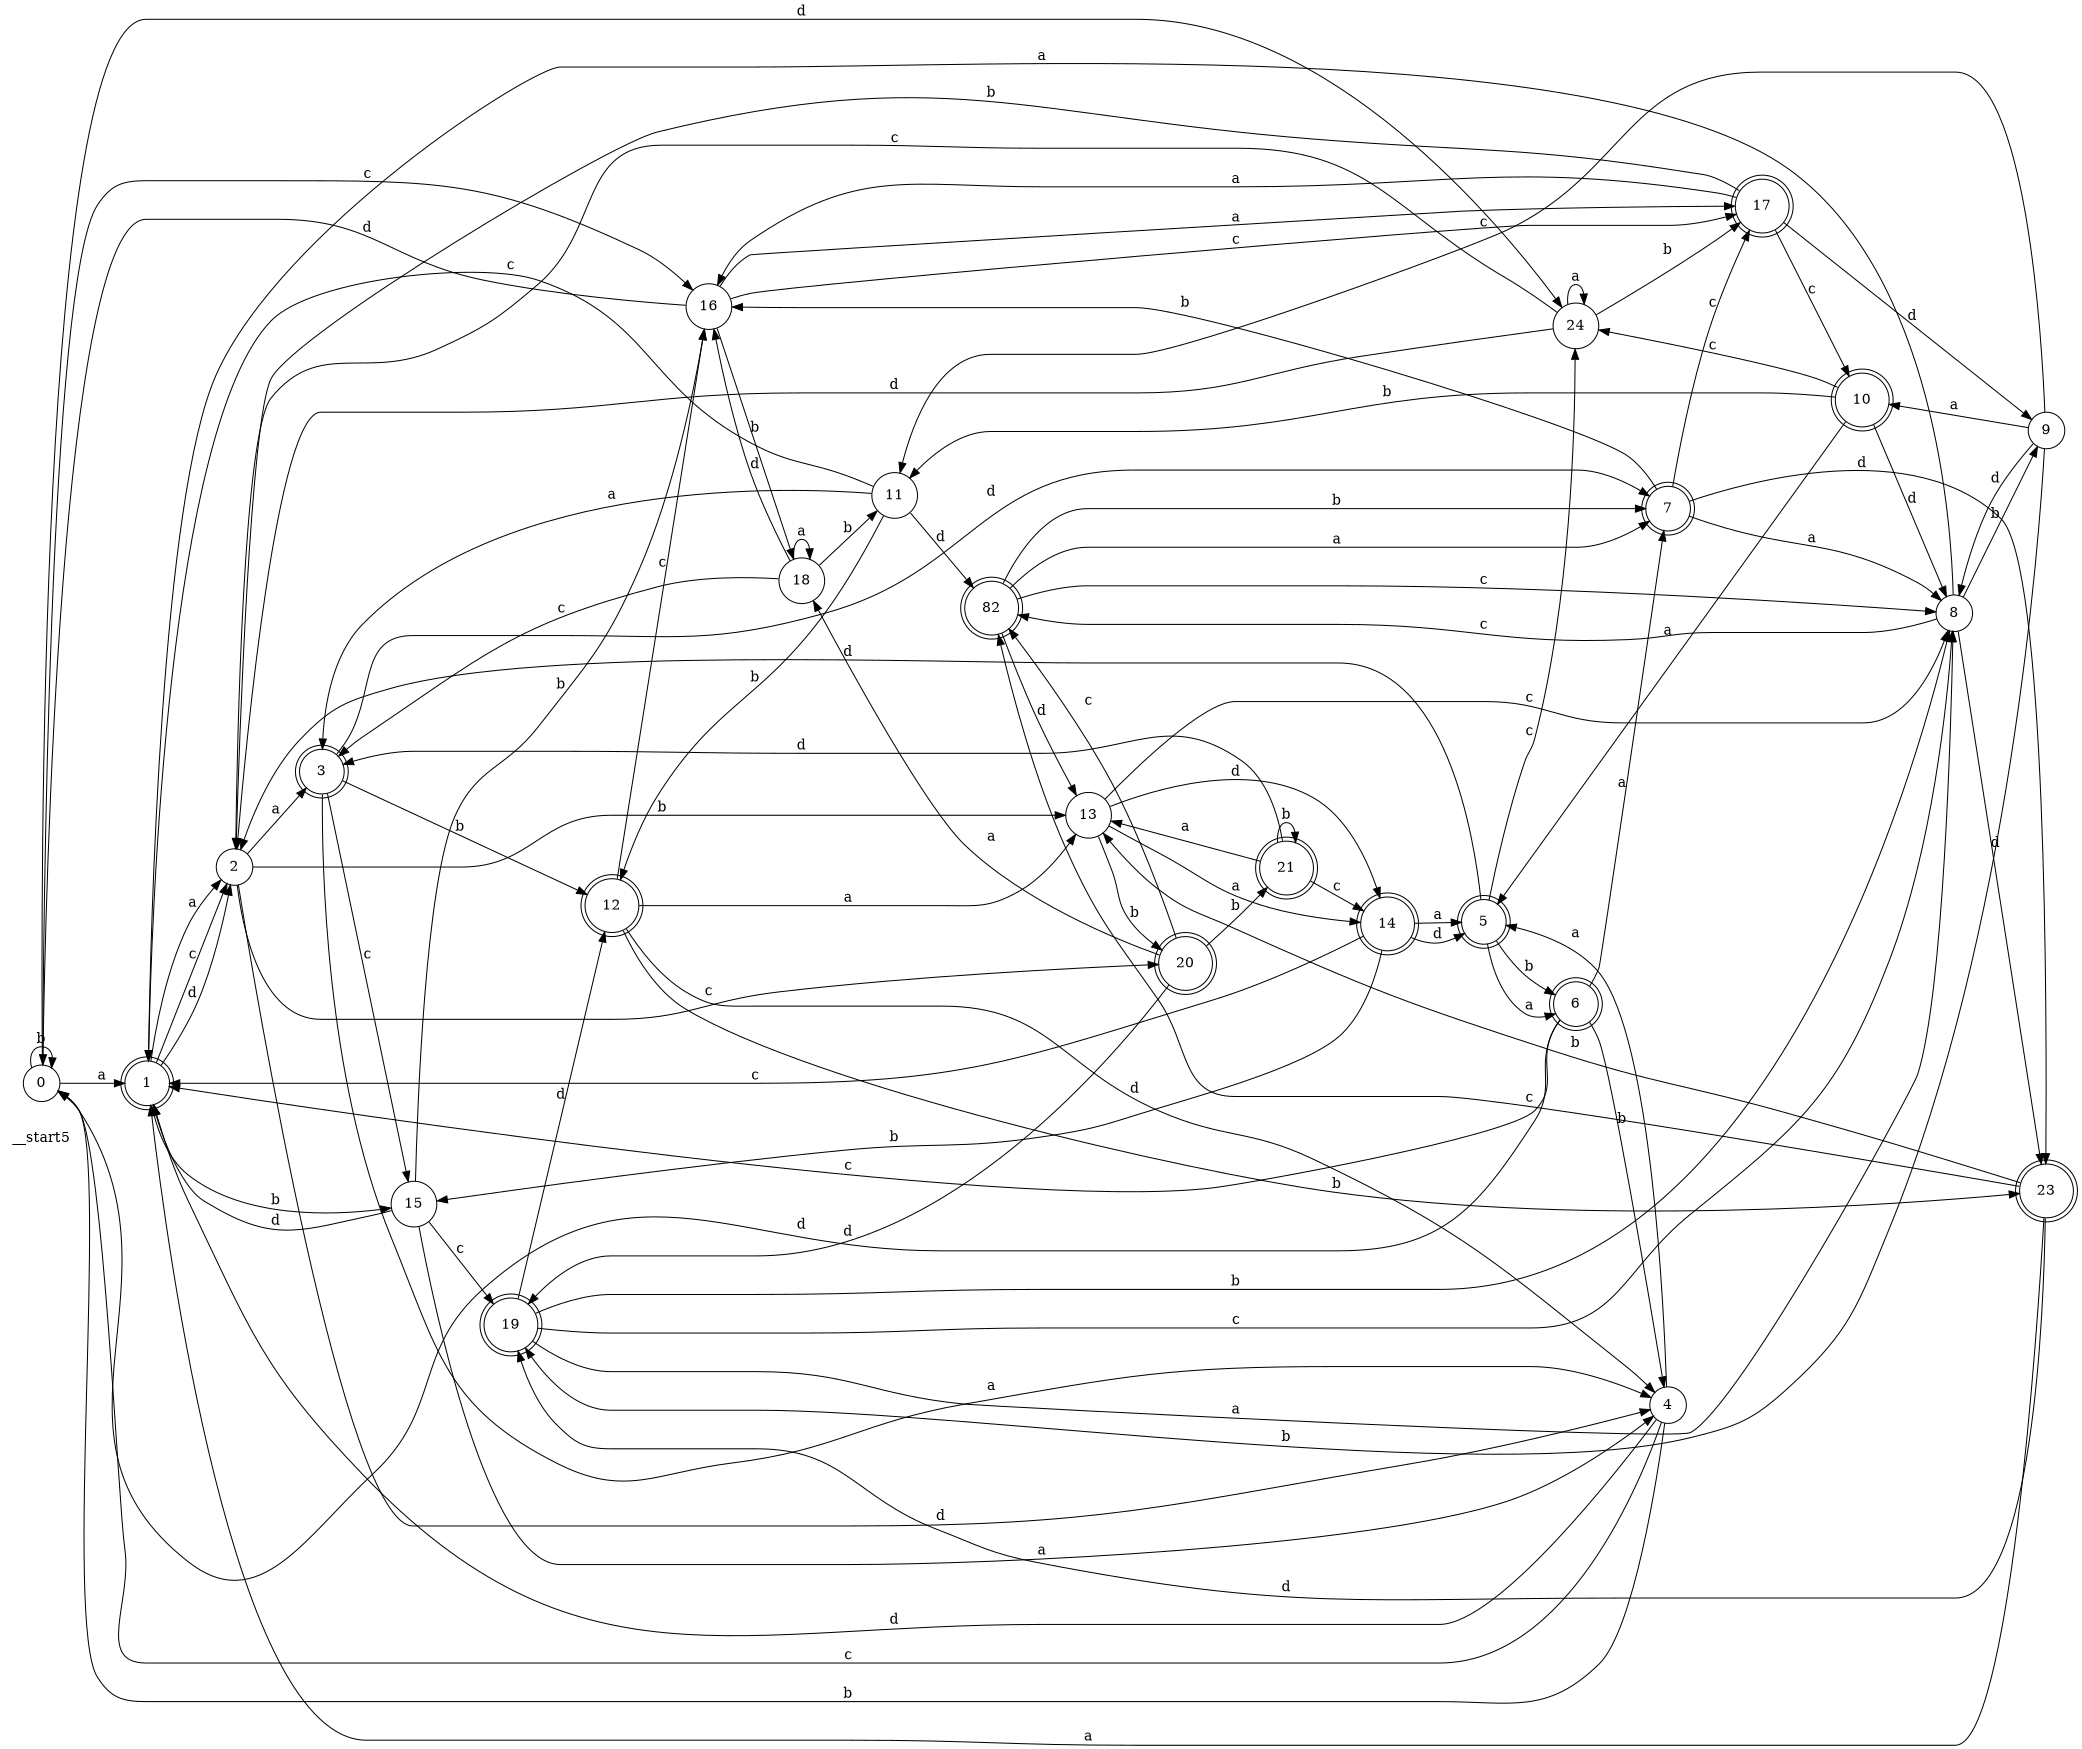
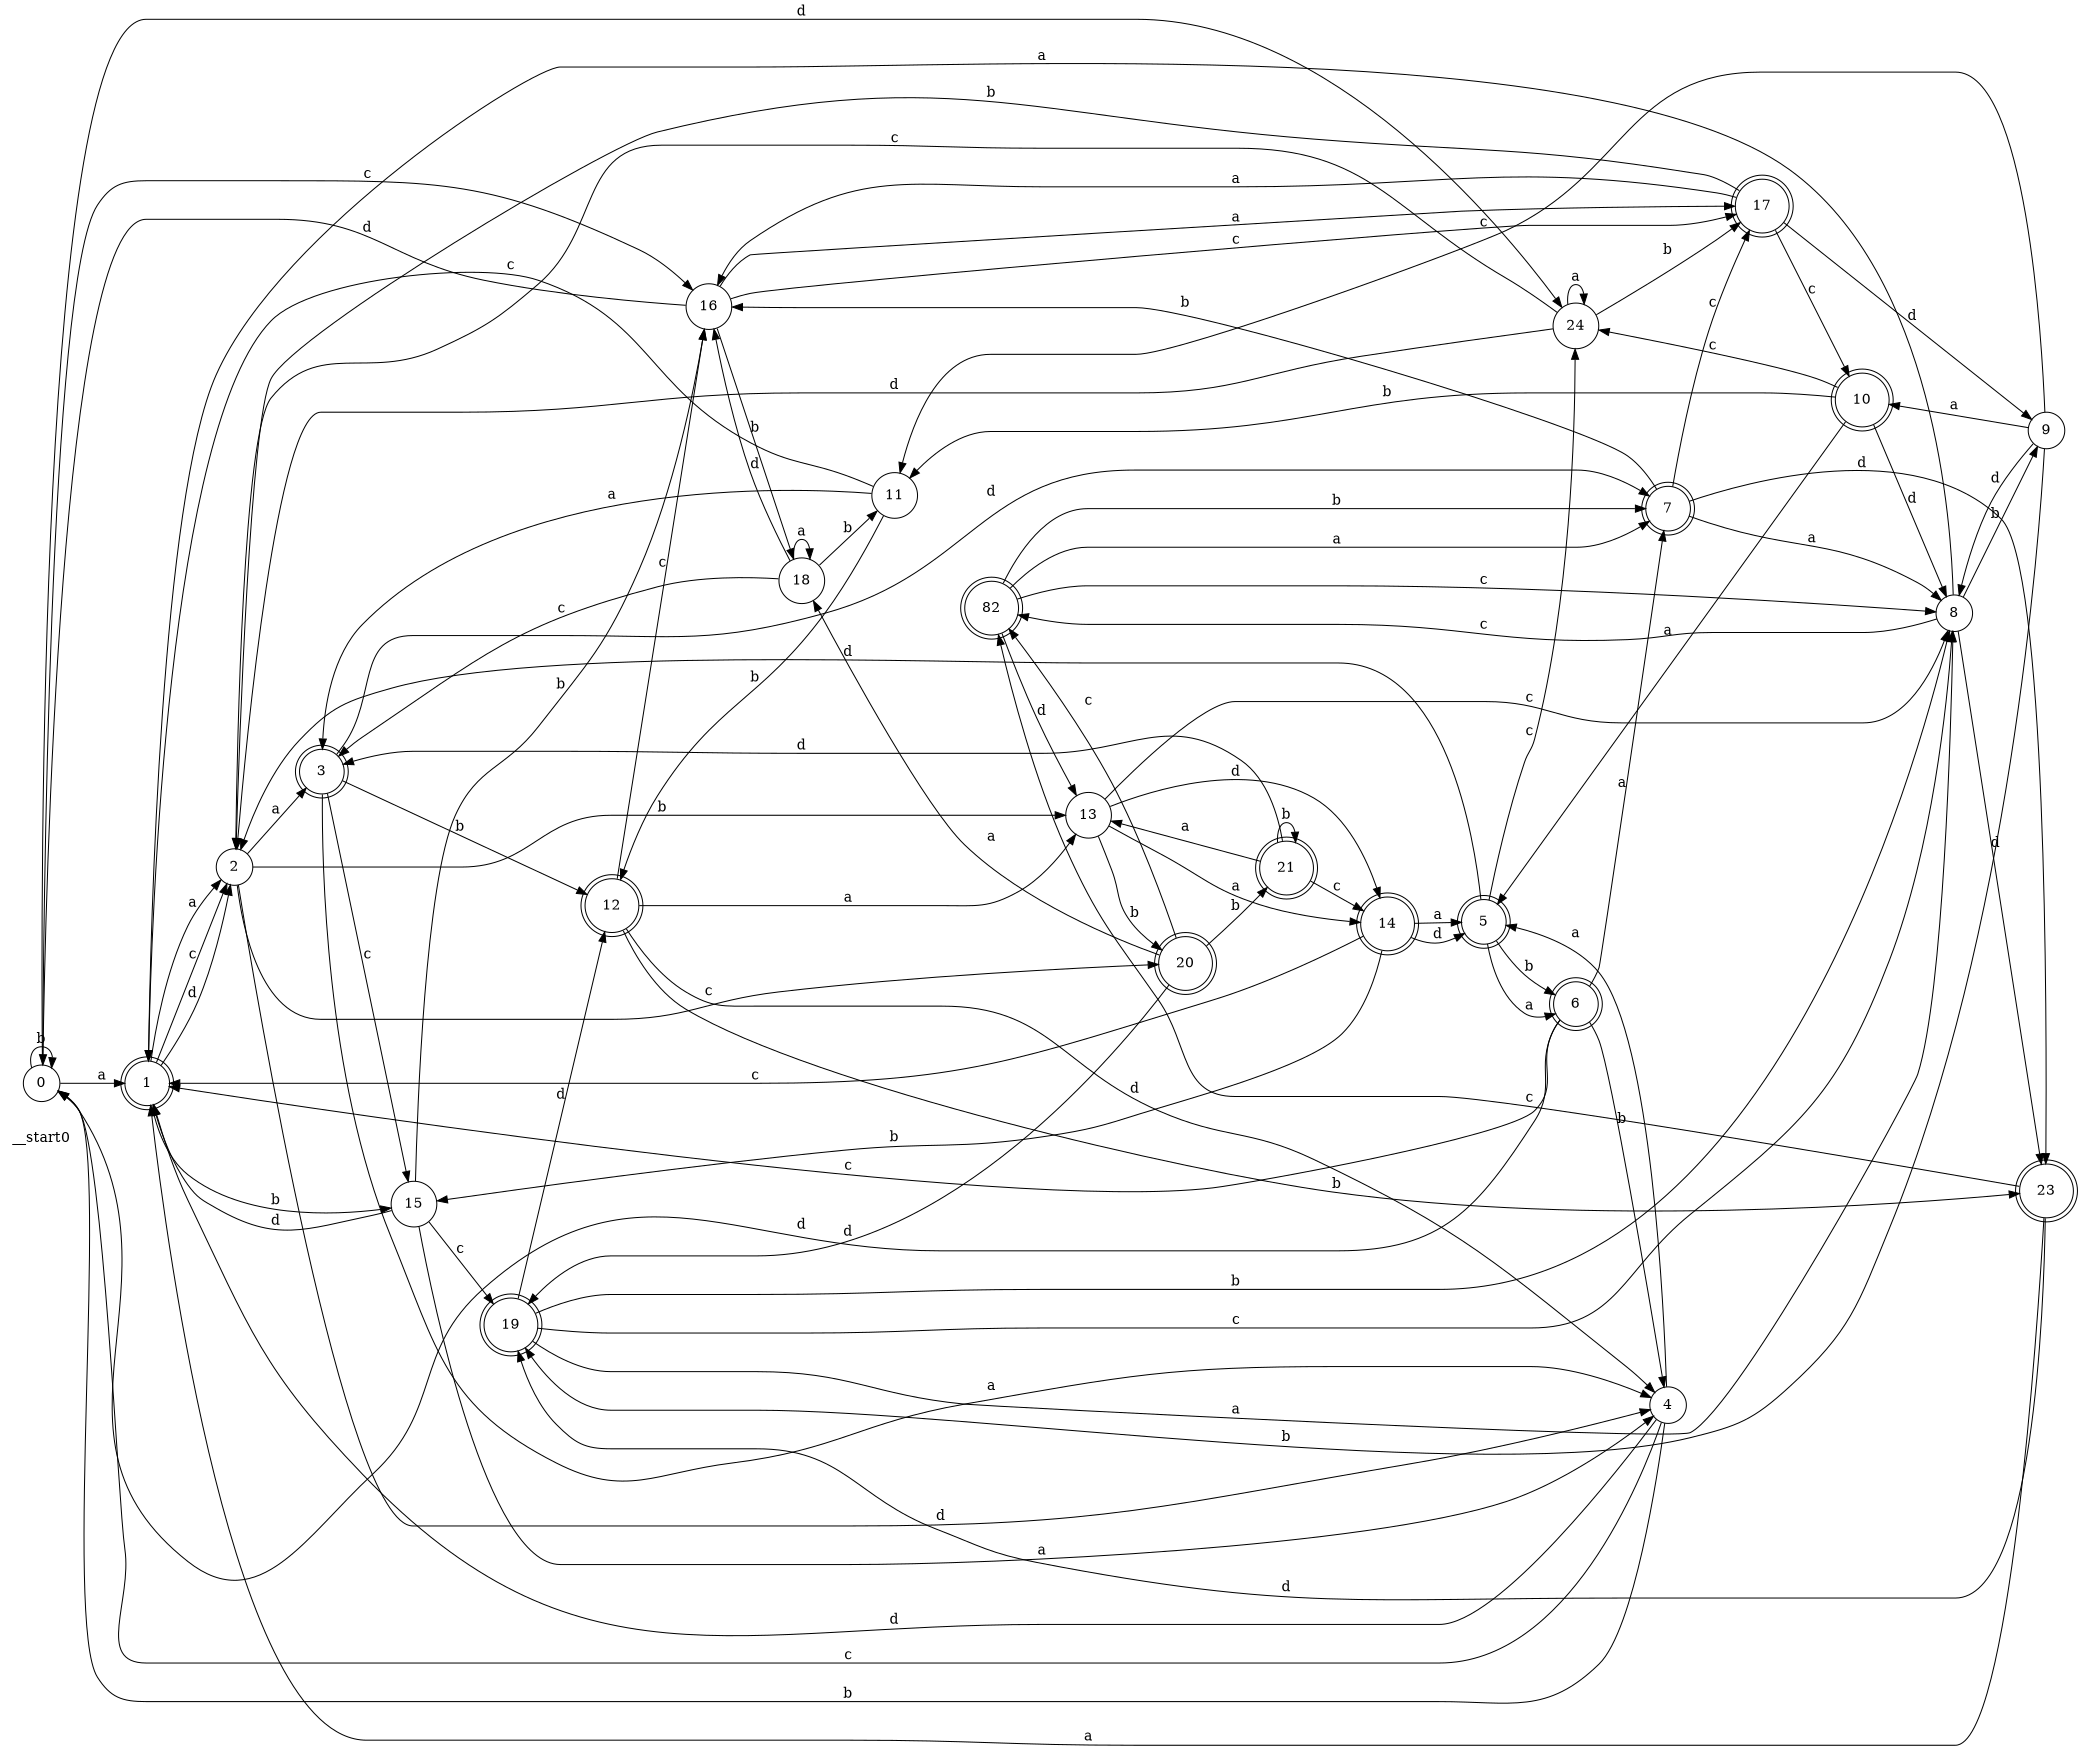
edge "11" -> "82": removed, label "d"
edge "23" -> "13": removed, label "b"
node "__start5": label "__start5" -> "__start0"
